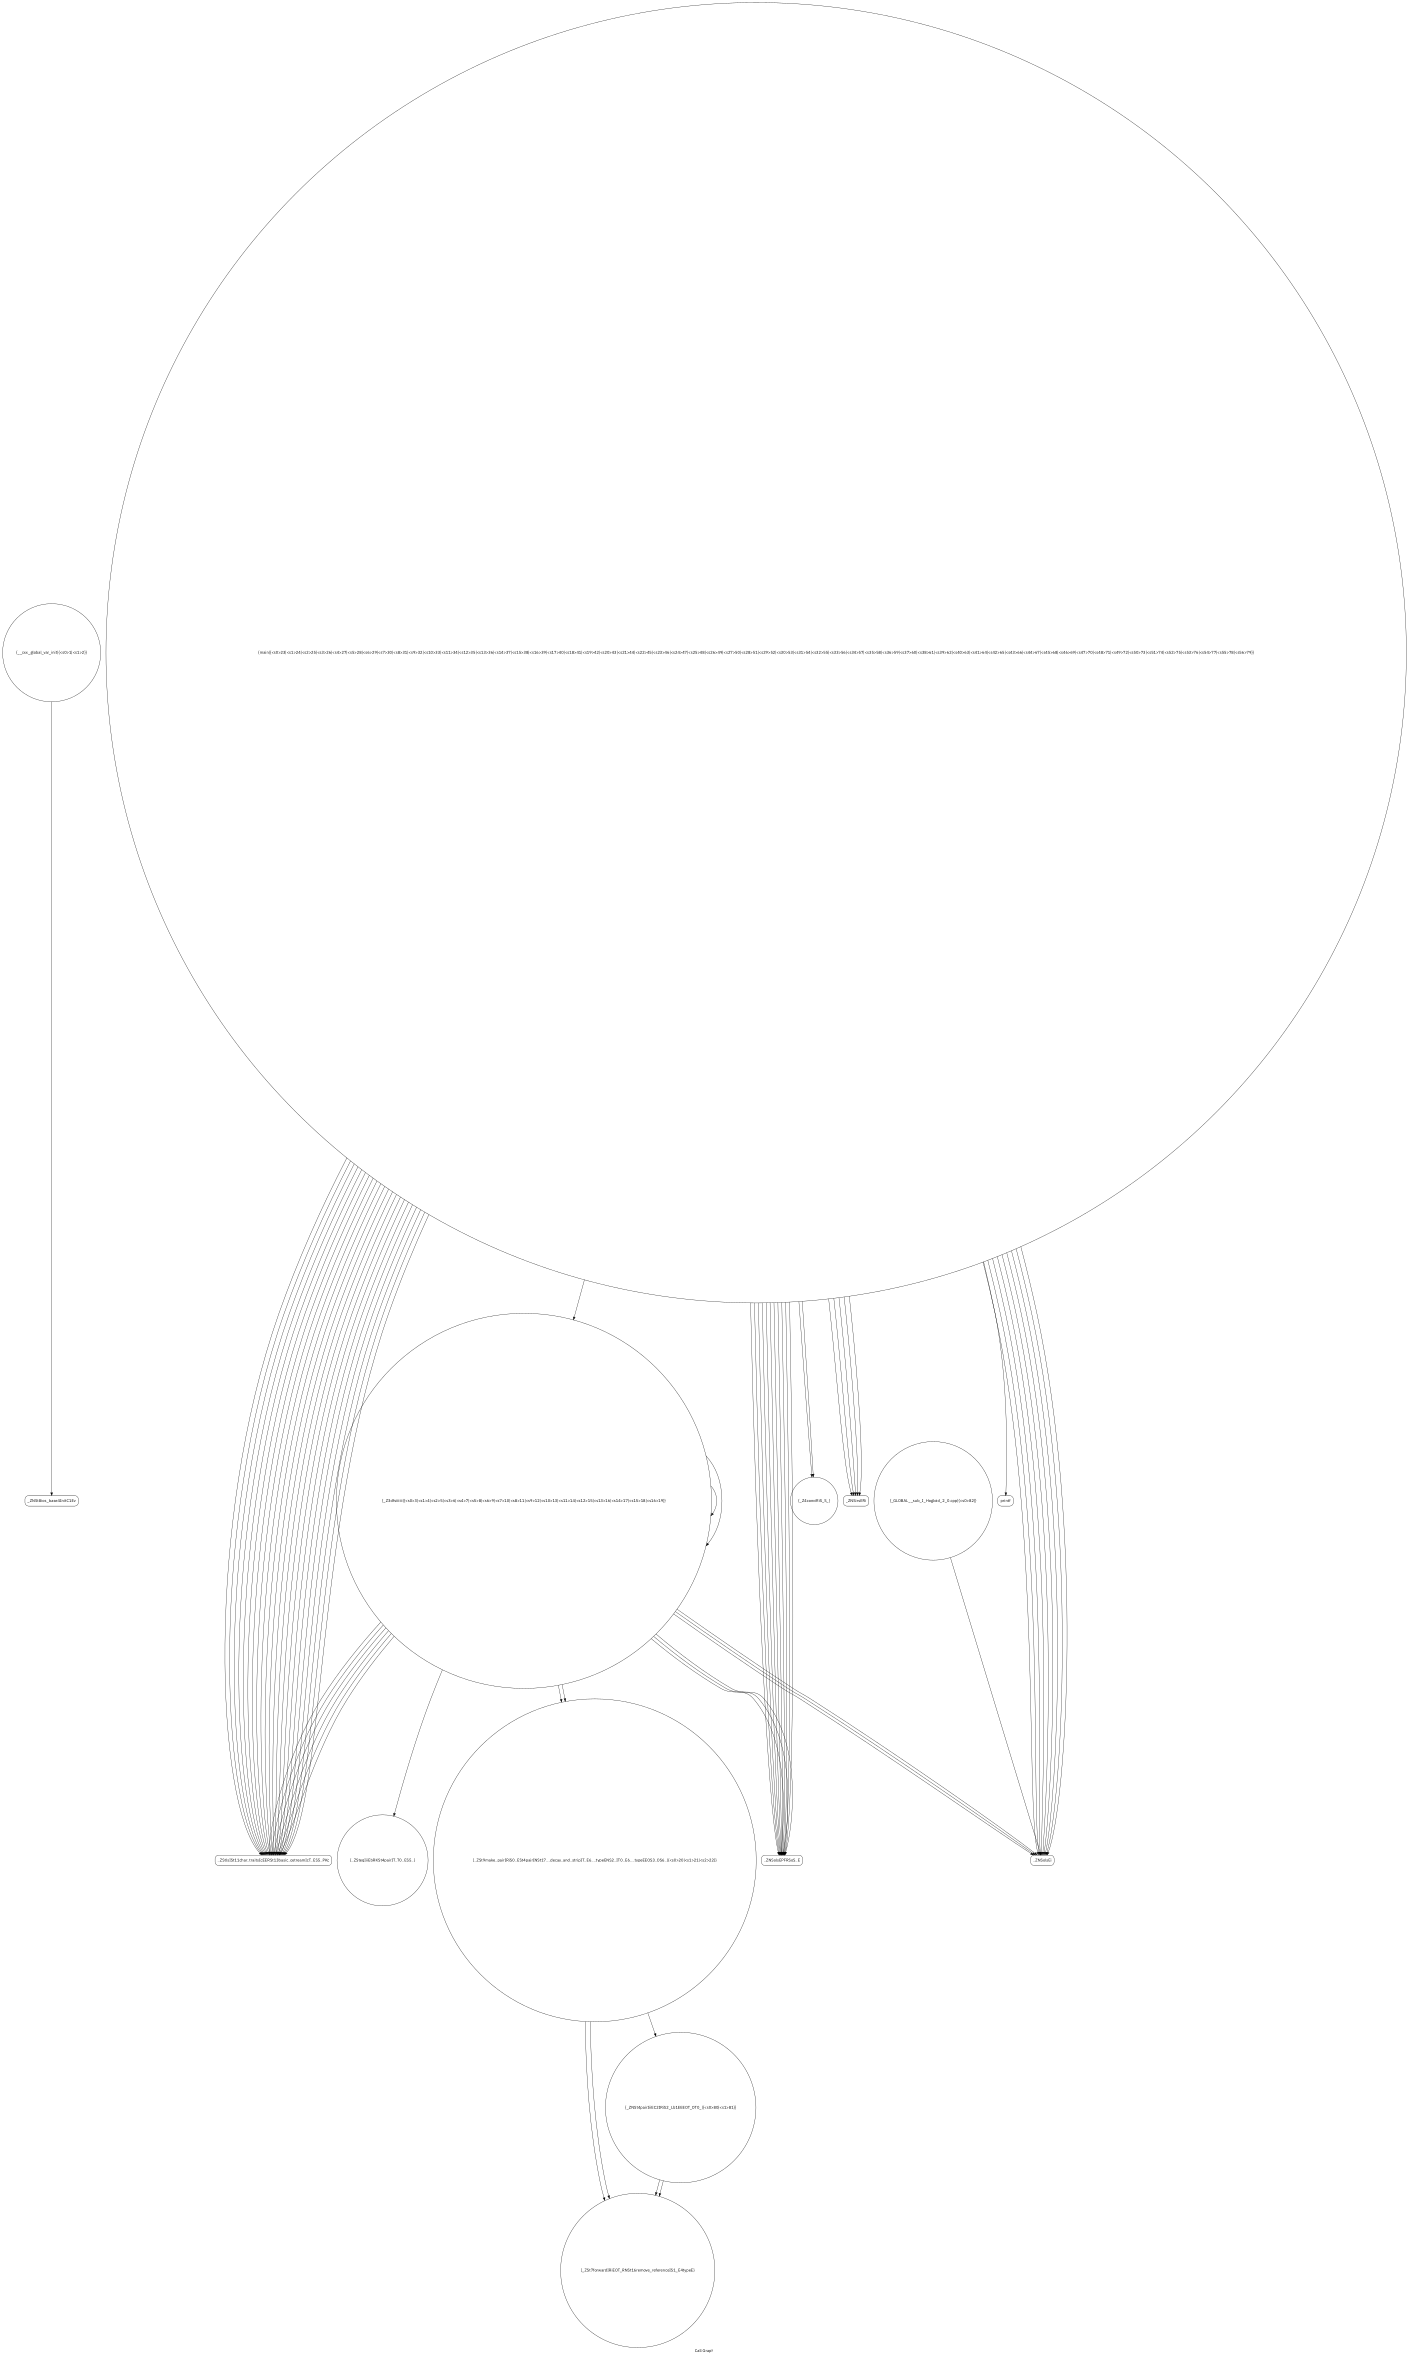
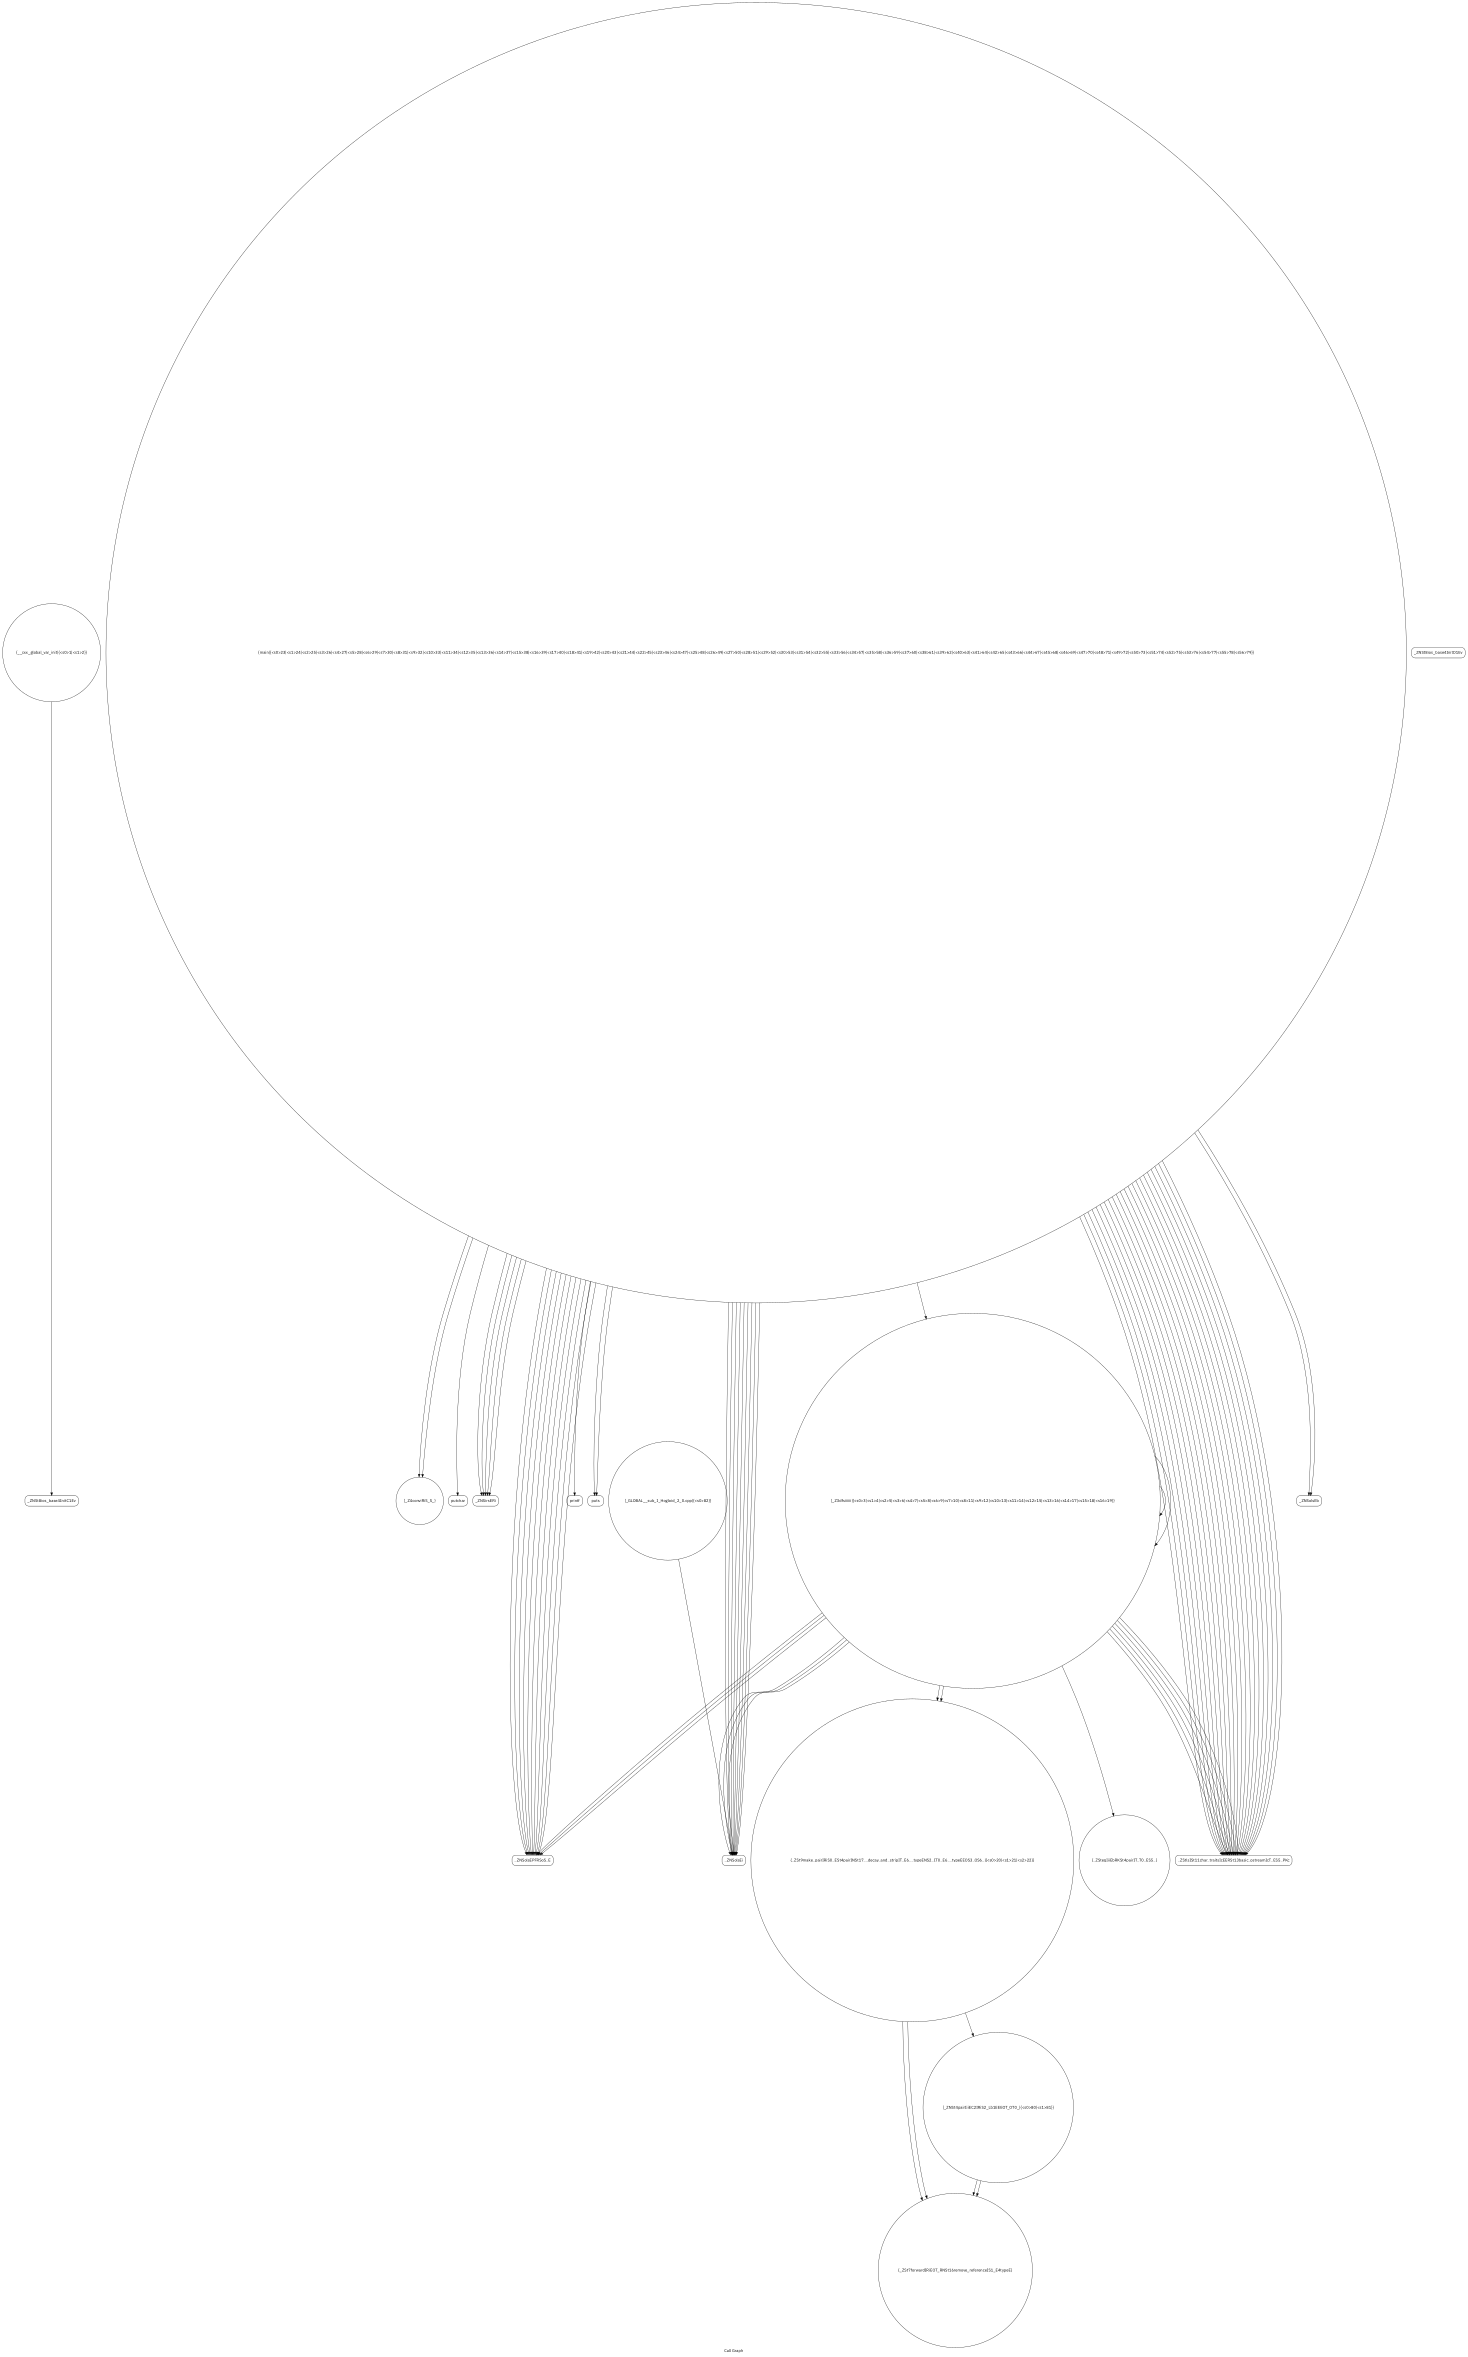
node "_ZNSt8ios_base4InitD1Ev": added
node "putchar": added
node "puts": added
node "_ZNSolsEb": added
